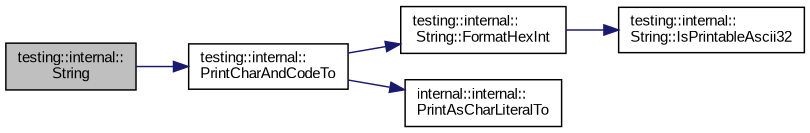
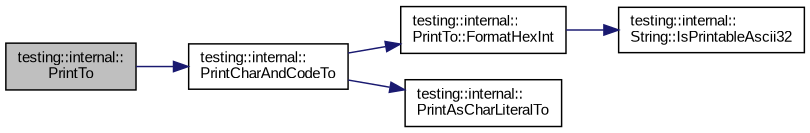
node "testing::internal:: String::FormatHexInt": label "testing::internal:: String::FormatHexInt" -> "testing::internal:: PrintTo::FormatHexInt"
node "testing::internal:: String": label "testing::internal:: String" -> "testing::internal:: PrintTo"
node "internal::internal:: PrintAsCharLiteralTo": label "internal::internal:: PrintAsCharLiteralTo" -> "testing::internal:: PrintAsCharLiteralTo"
